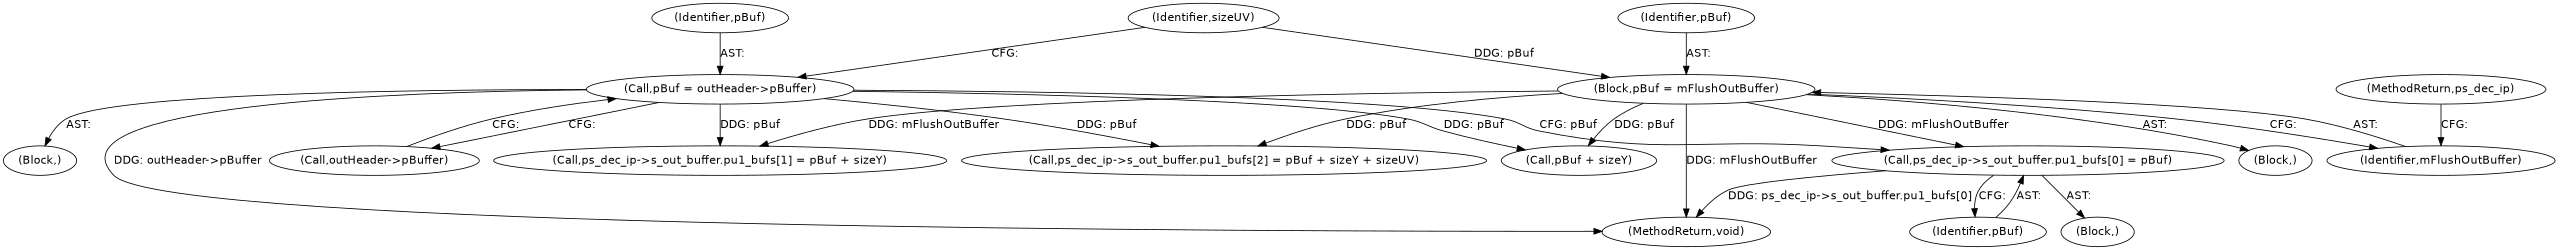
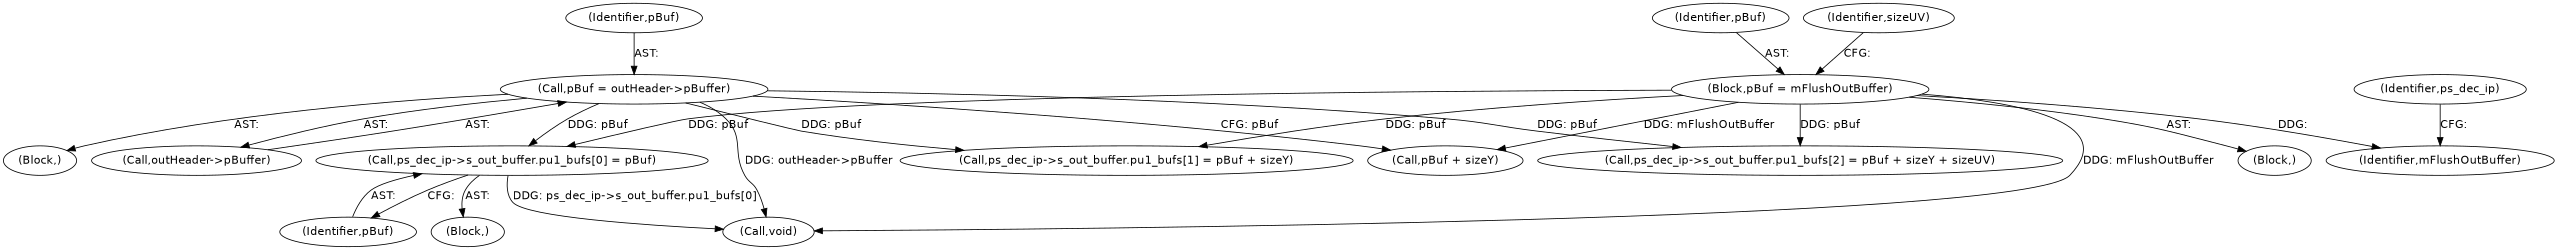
edge "(Identifier,sizeUV)" -> "(Call,pBuf = outHeader->pBuffer)": removed, label "CFG:"
edge "(Identifier,sizeUV)" -> "(Block,pBuf = mFlushOutBuffer)": label "DDG: pBuf" -> "CFG: "
node "(MethodReturn,ps_dec_ip)": label "(MethodReturn,ps_dec_ip)" -> "(Identifier,ps_dec_ip)"
edge "(Identifier,mFlushOutBuffer)" -> "(Block,pBuf = mFlushOutBuffer)": removed, label "AST:"
edge "(Call,outHeader->pBuffer)" -> "(Call,pBuf = outHeader->pBuffer)": label "CFG: " -> "AST: "
edge "(Call,pBuf = outHeader->pBuffer)" -> "(Call,outHeader->pBuffer)": label "CFG: " -> "AST: "
edge "(Block,pBuf = mFlushOutBuffer)" -> "(Call,ps_dec_ip->s_out_buffer.pu1_bufs[1] = pBuf + sizeY)": label "DDG: mFlushOutBuffer" -> "DDG: pBuf"
edge "(Call,pBuf = outHeader->pBuffer)" -> "(Call,pBuf + sizeY)": label "DDG: pBuf" -> "CFG: pBuf"
edge "(Call,pBuf = outHeader->pBuffer)" -> "(Call,ps_dec_ip->s_out_buffer.pu1_bufs[0] = pBuf)": label "CFG: pBuf" -> "DDG: pBuf"
edge "(Block,pBuf = mFlushOutBuffer)" -> "(Call,pBuf + sizeY)": label "DDG: pBuf" -> "DDG: mFlushOutBuffer"
edge "(Block,pBuf = mFlushOutBuffer)" -> "(Call,ps_dec_ip->s_out_buffer.pu1_bufs[0] = pBuf)": label "DDG: mFlushOutBuffer" -> "DDG: pBuf"
edge "(Block,pBuf = mFlushOutBuffer)" -> "(Identifier,mFlushOutBuffer)": label "CFG: " -> "DDG: "
node "(MethodReturn,void)": label "(MethodReturn,void)" -> "(Call,void)"
